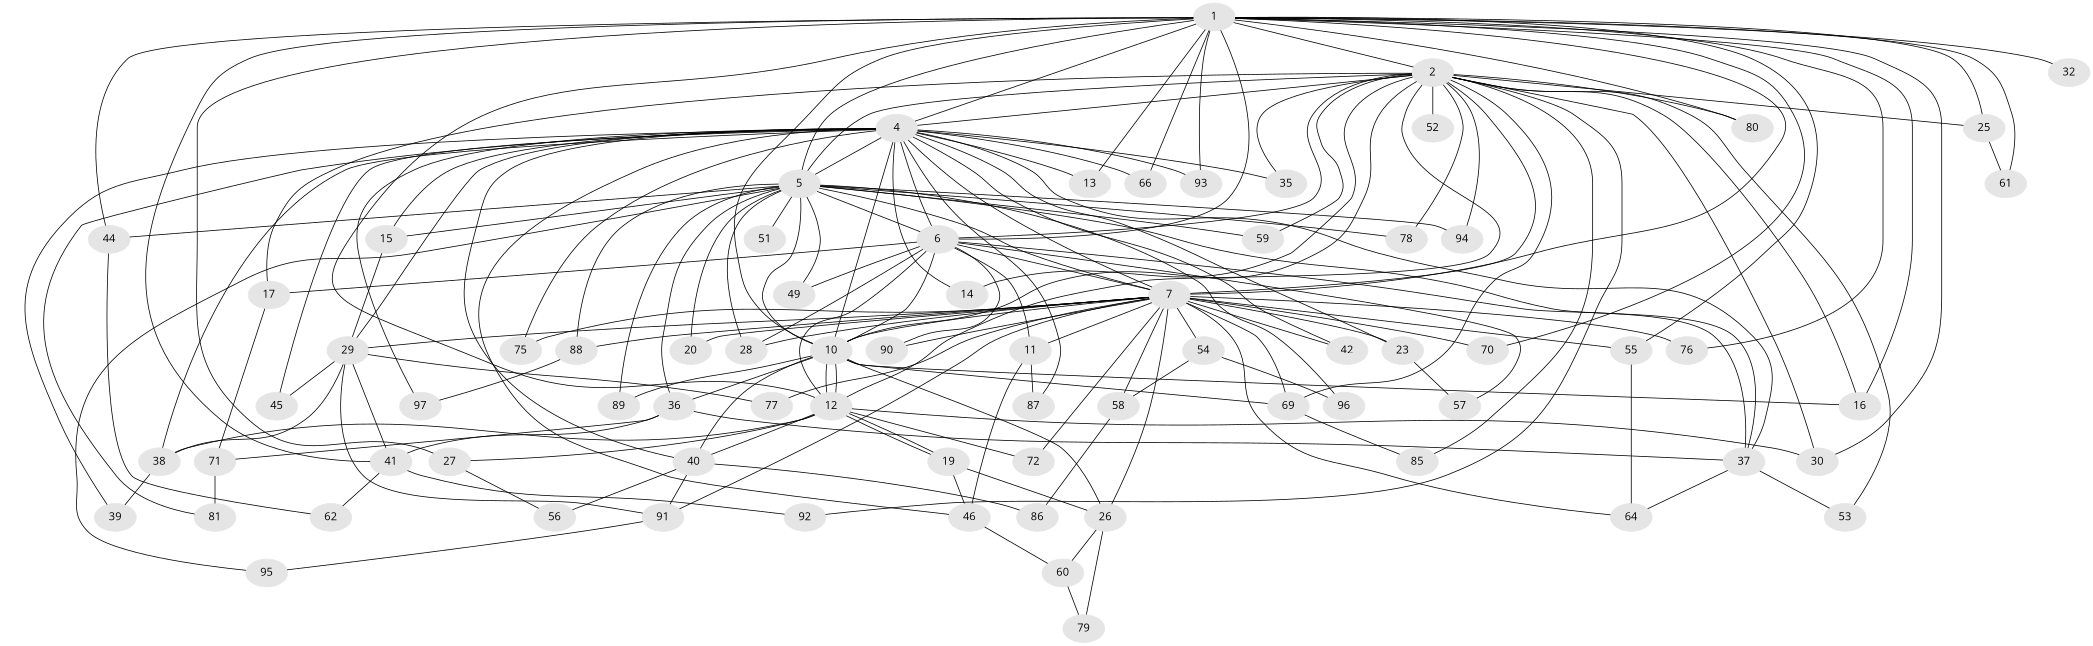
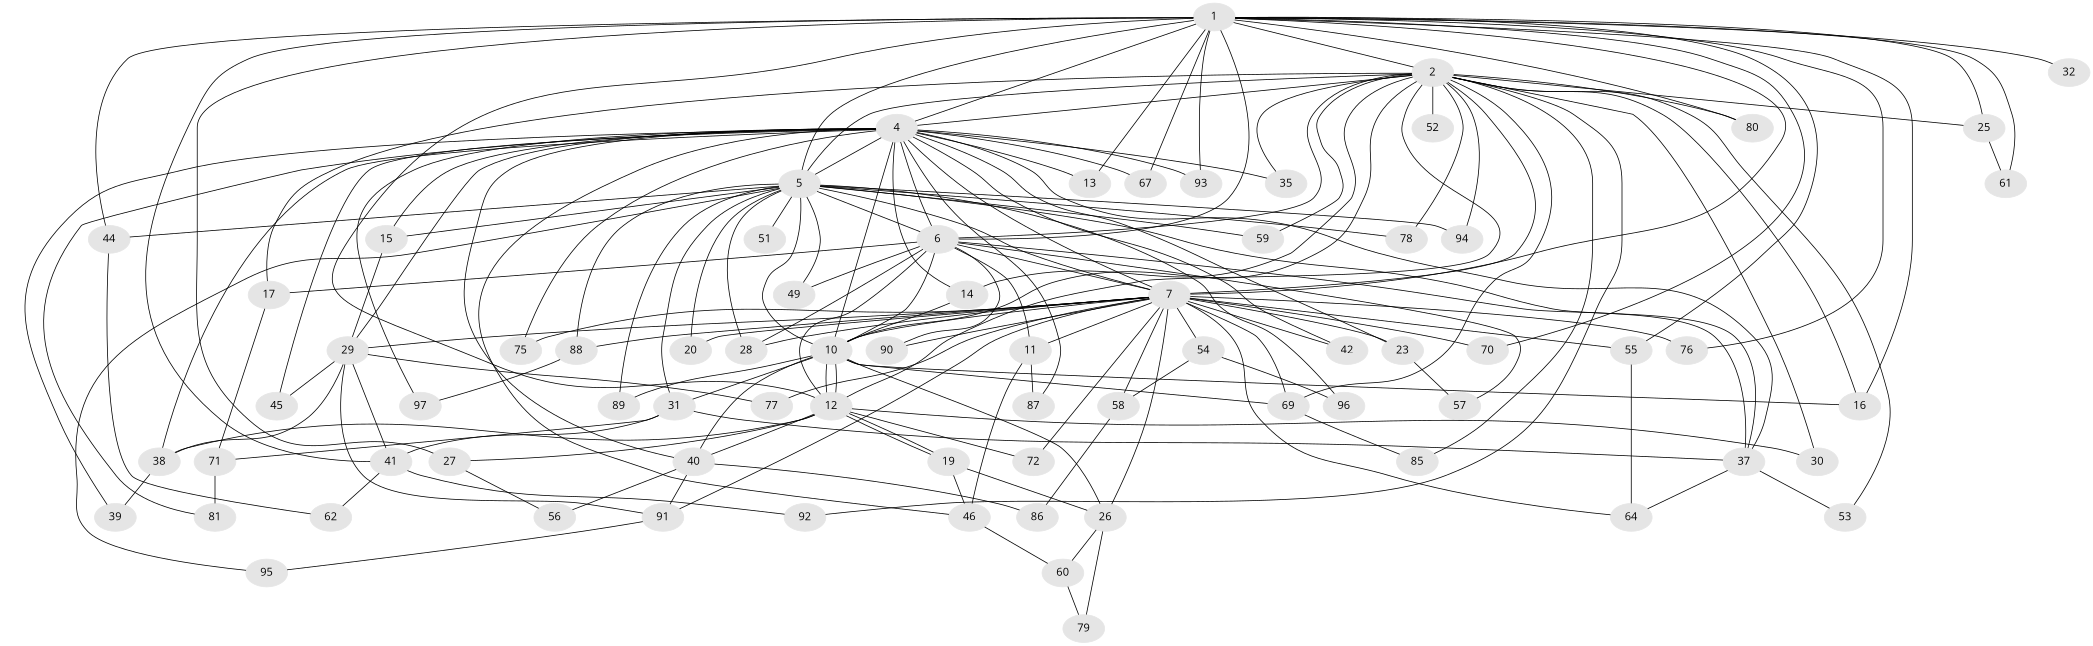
edge "1" -- "30": removed
edge "1" -- "10": now "14" -- "10"
node "66": label "66" -> "67"
node "36": label "36" -> "31"
